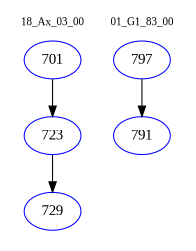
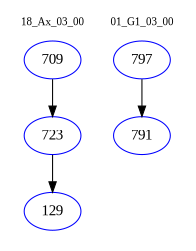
cluster "01_G1_83_00": label "01_G1_83_00" -> "01_G1_03_00"
node "701": label "701" -> "709"
node "729": label "729" -> "129"
